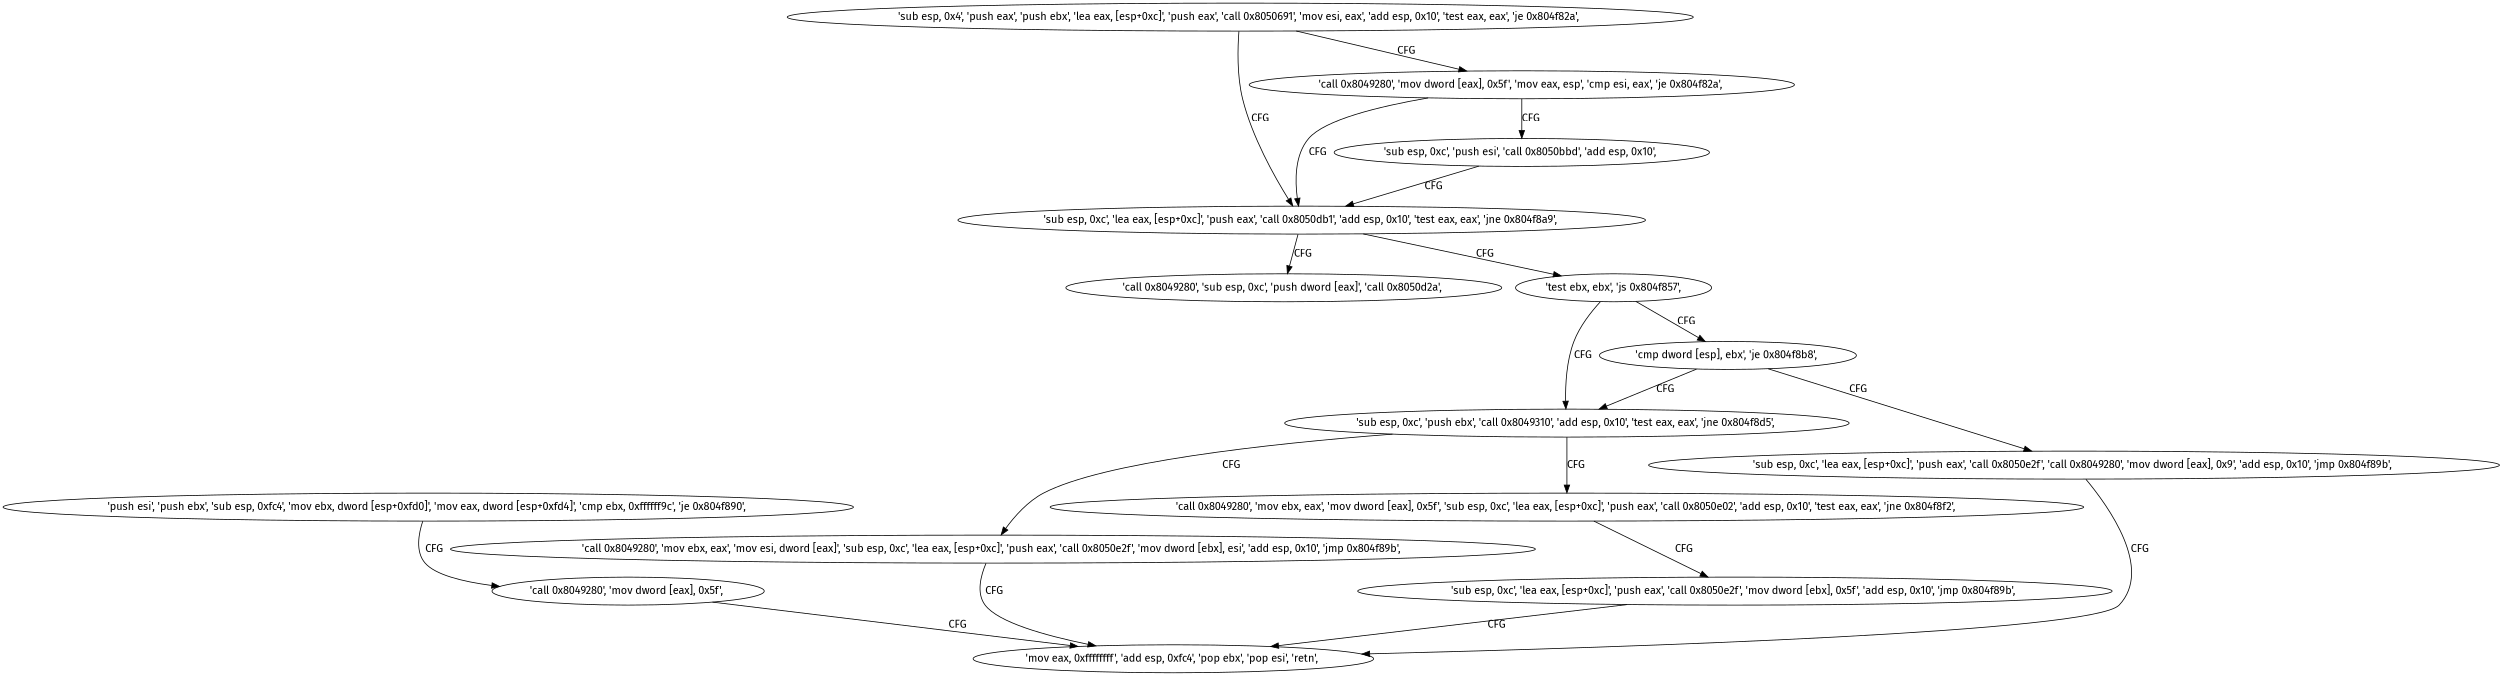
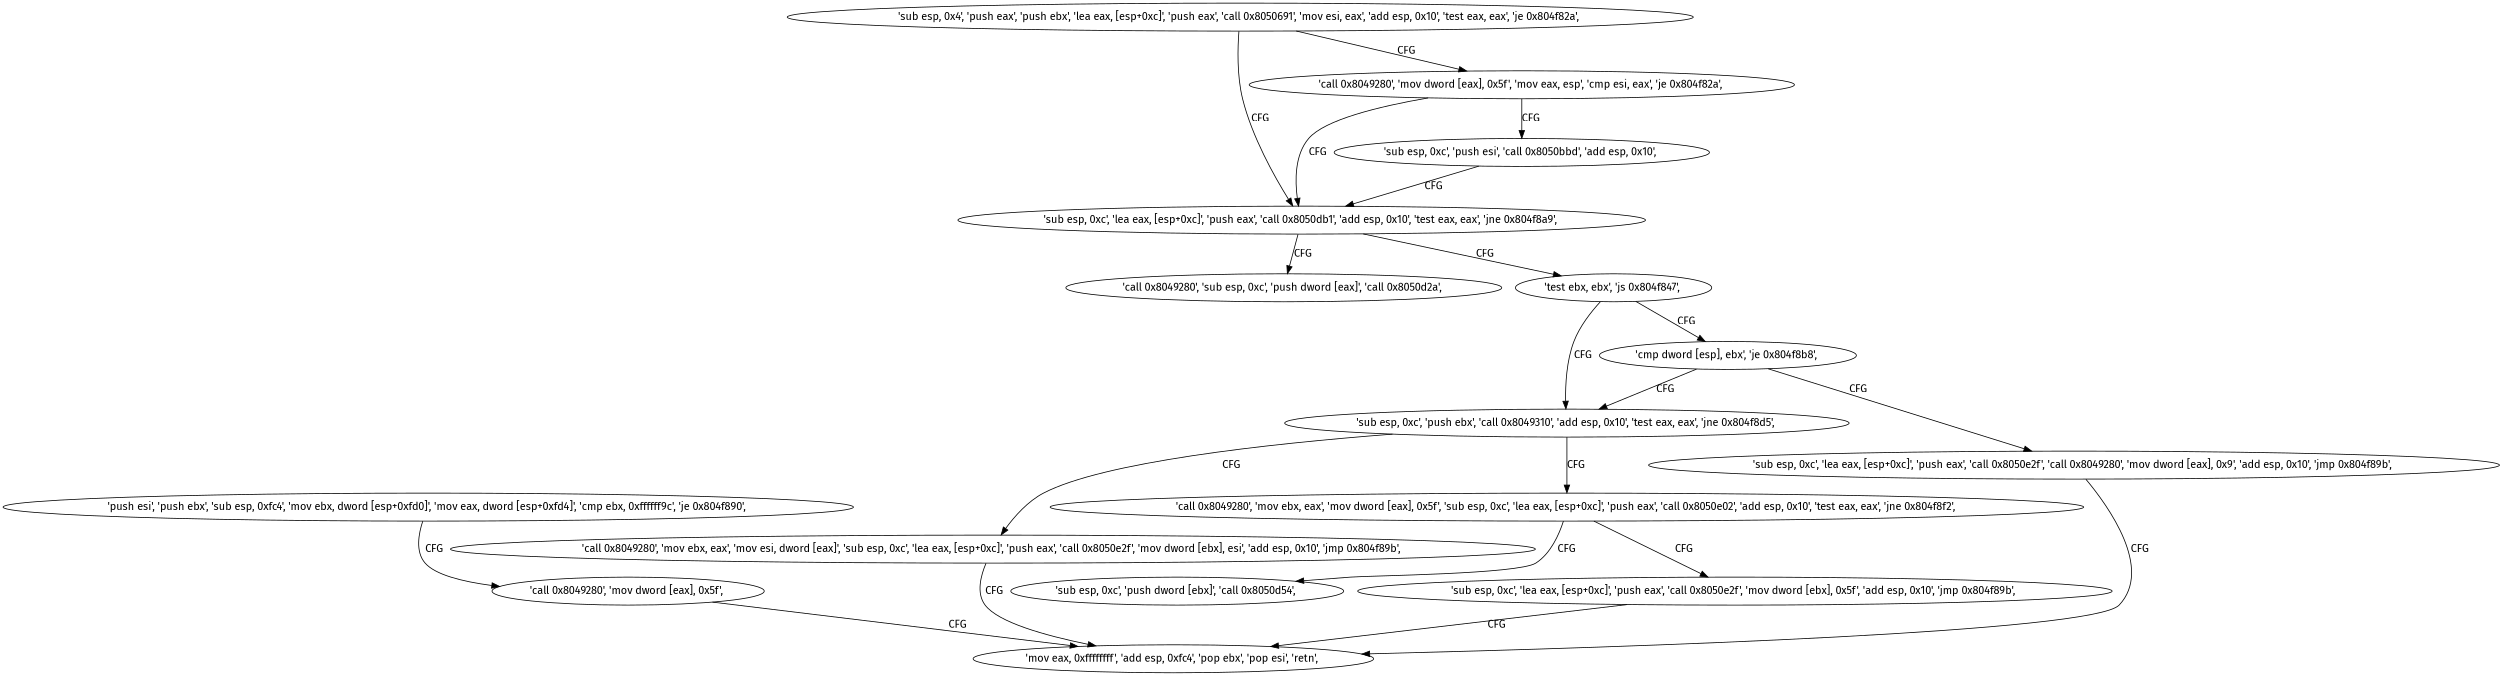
node "'test ebx, ebx', 'js 0x804f857',": label "'test ebx, ebx', 'js 0x804f857'," -> "'test ebx, ebx', 'js 0x804f847',"
node "'sub esp, 0xc', 'push dword [ebx]', 'call 0x8050d54',": added
